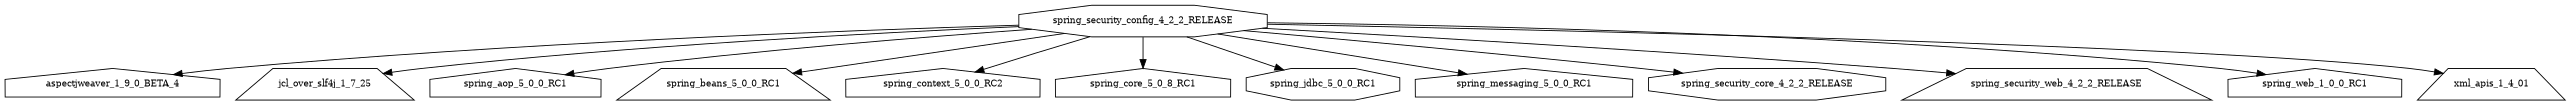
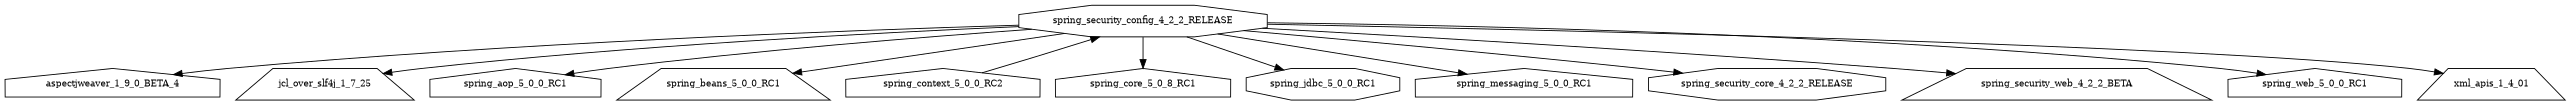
edge "spring_security_config_4_2_2_RELEASE" -> "spring_context_5_0_0_RC2": reversed
node "spring_security_web_4_2_2_RELEASE": label "spring_security_web_4_2_2_RELEASE" -> "spring_security_web_4_2_2_BETA"
node "spring_web_1_0_0_RC1": label "spring_web_1_0_0_RC1" -> "spring_web_5_0_0_RC1"
